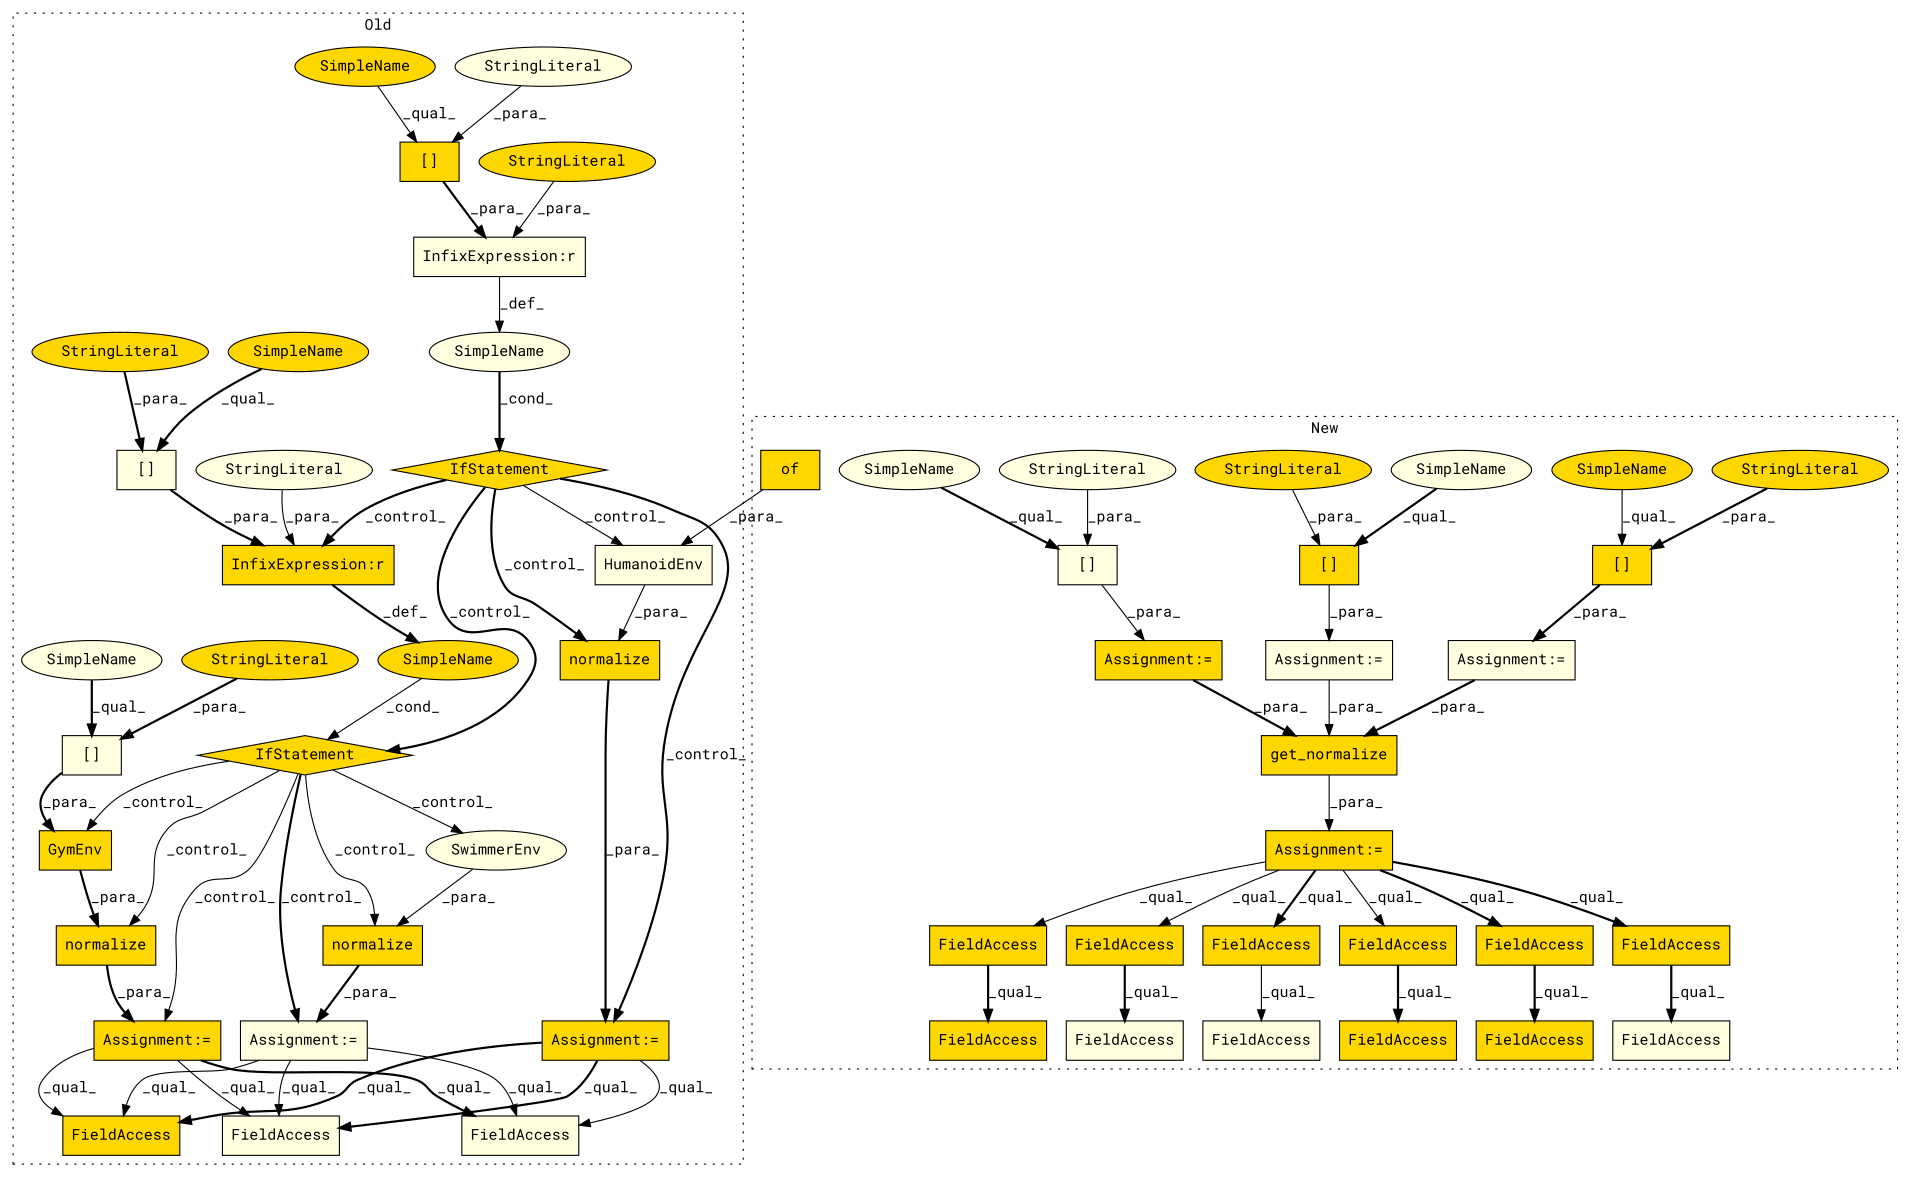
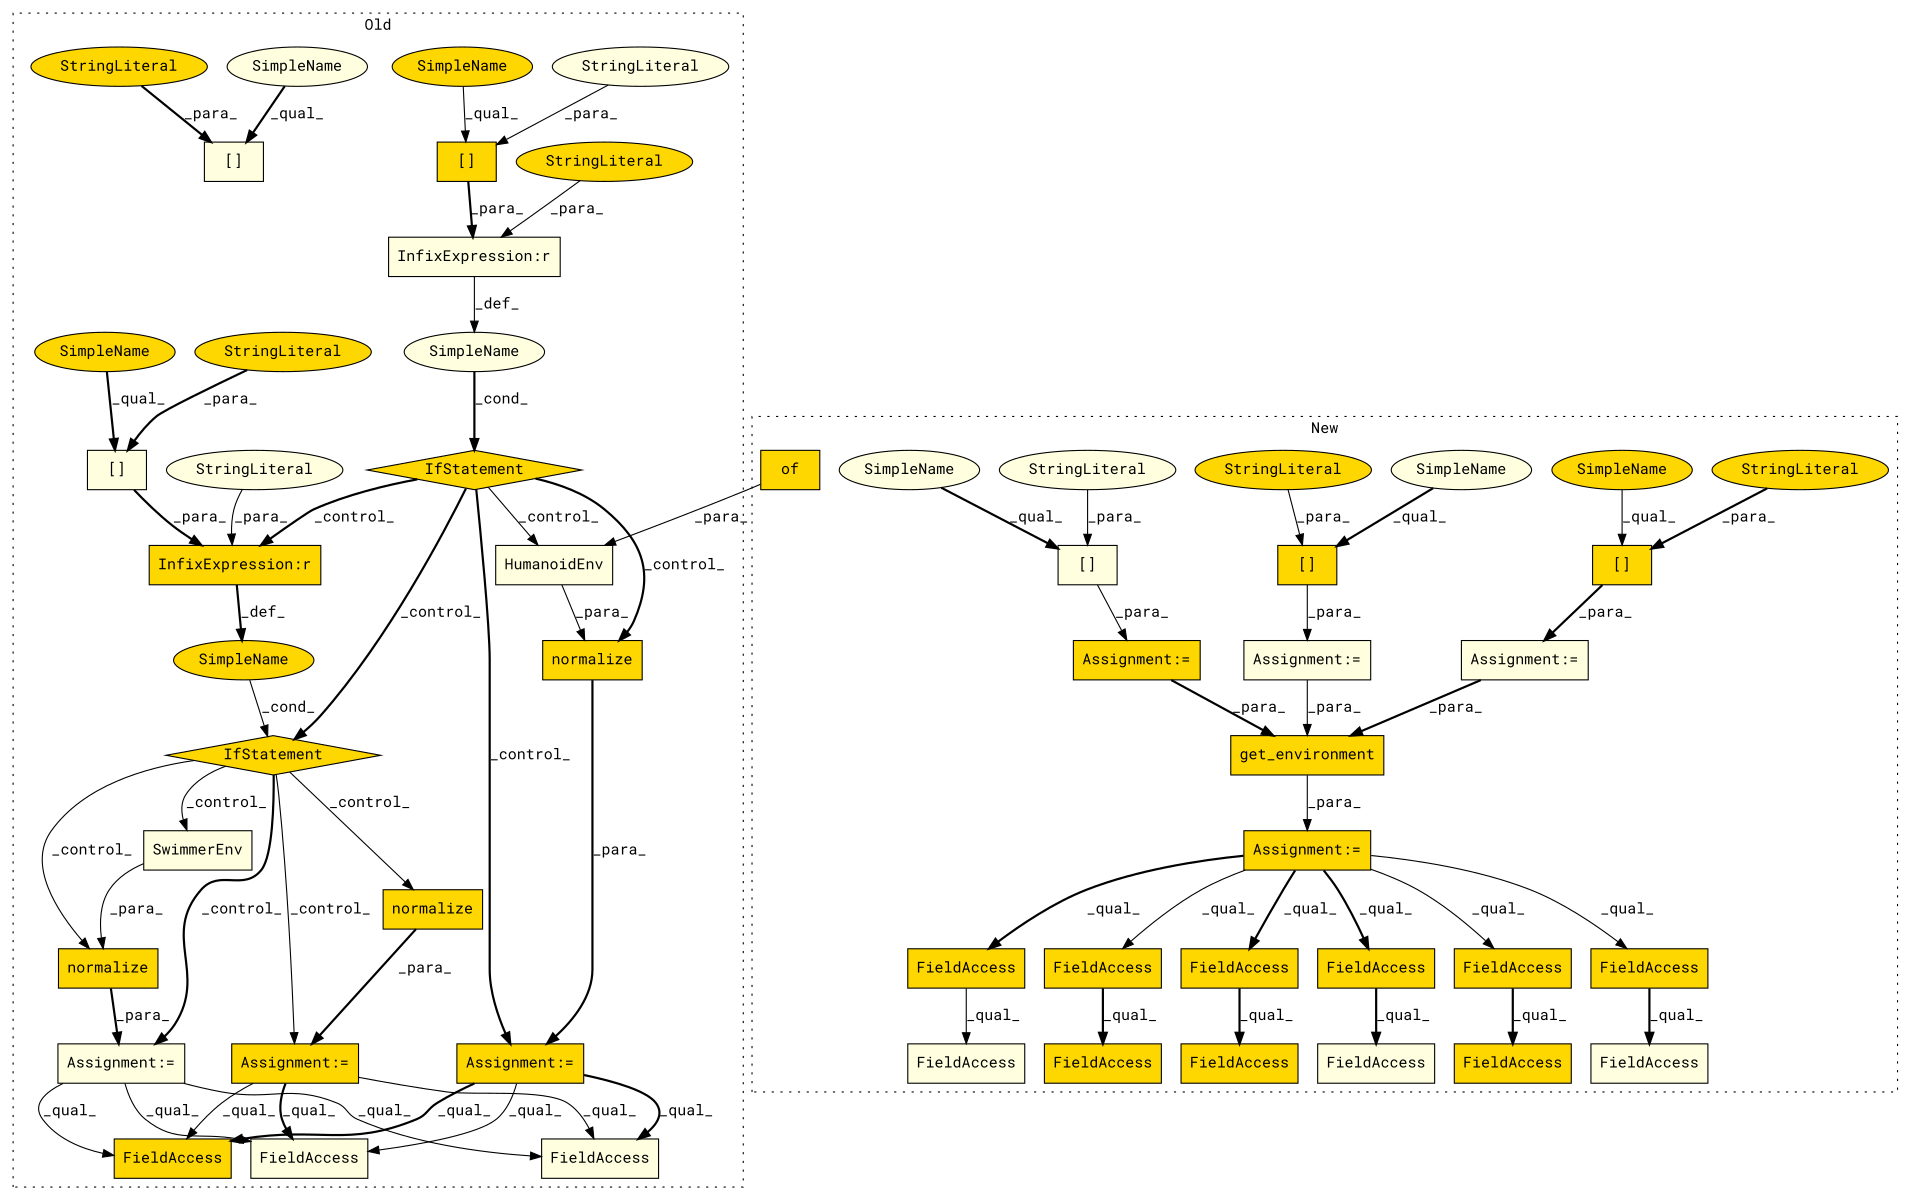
node "get_normalize": label "get_normalize" -> "get_environment"
node "GymEnv": removed
node "SwimmerEnv": shape ellipse -> box
